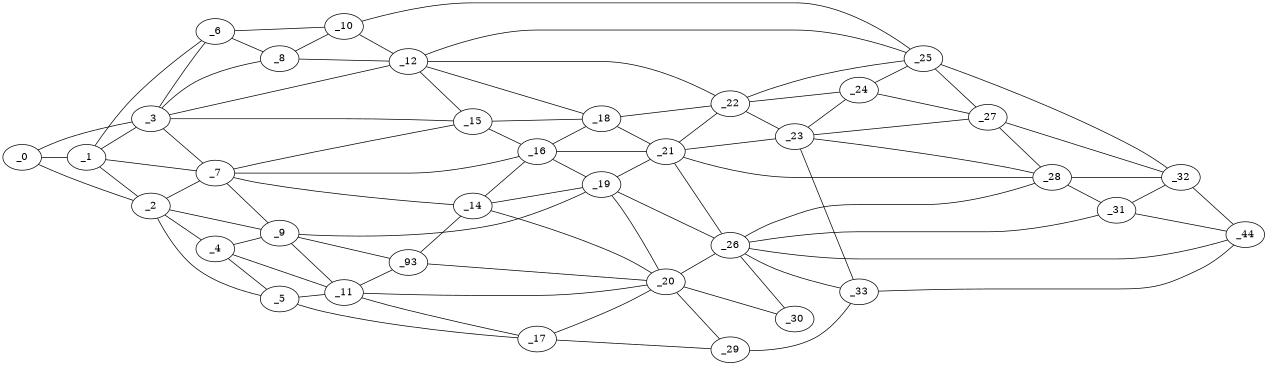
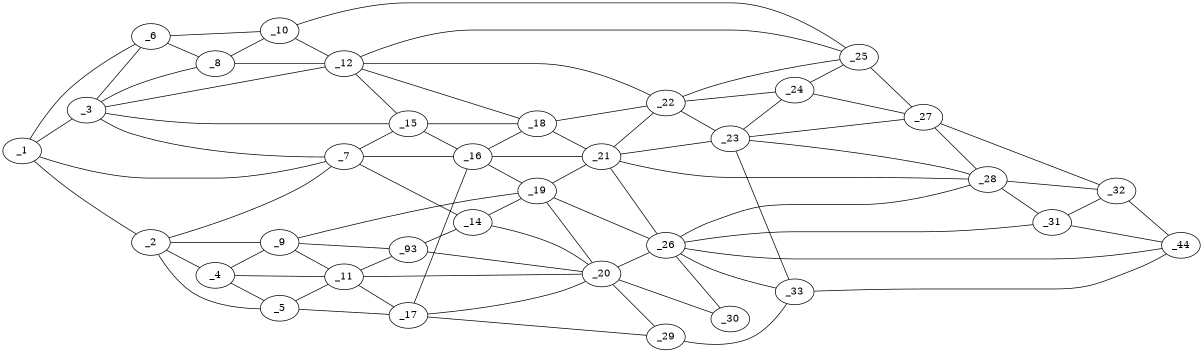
edge "_25" -- "_32": removed
node "_0": removed
edge "_16" -- "_14": now "_16" -- "_17"
edge "_7" -- "_9": removed
